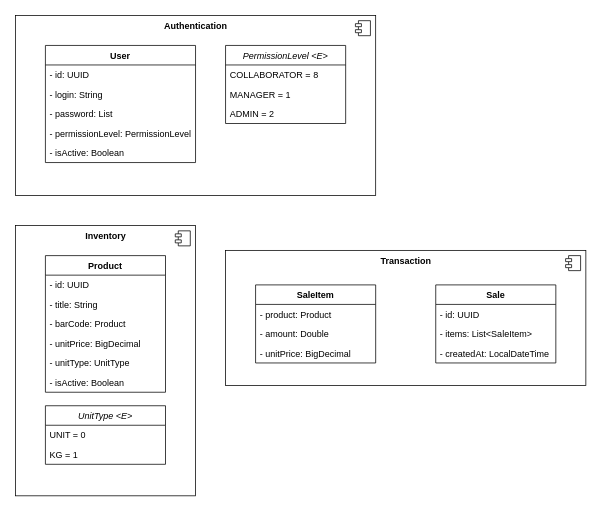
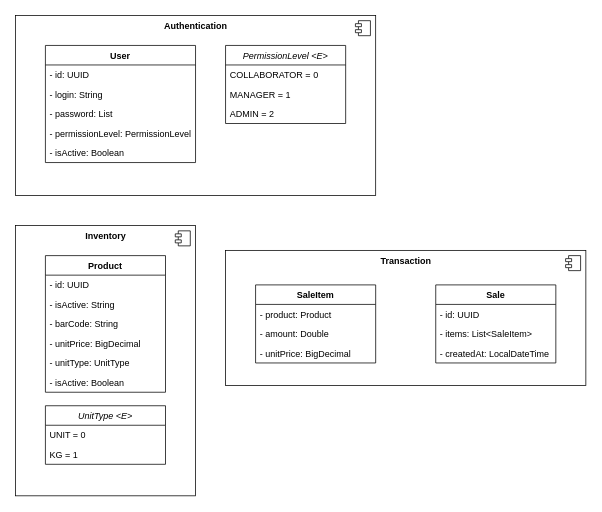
node "COLLABORATOR = 8": label "COLLABORATOR = 8" -> "COLLABORATOR = 0"
node "- title: String": label "- title: String" -> "- isActive: String"
node "- barCode: Product": label "- barCode: Product" -> "- barCode: String"
